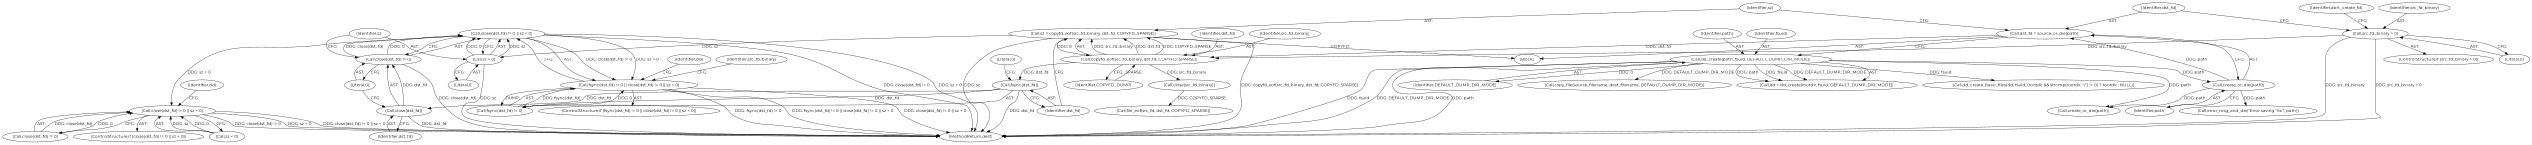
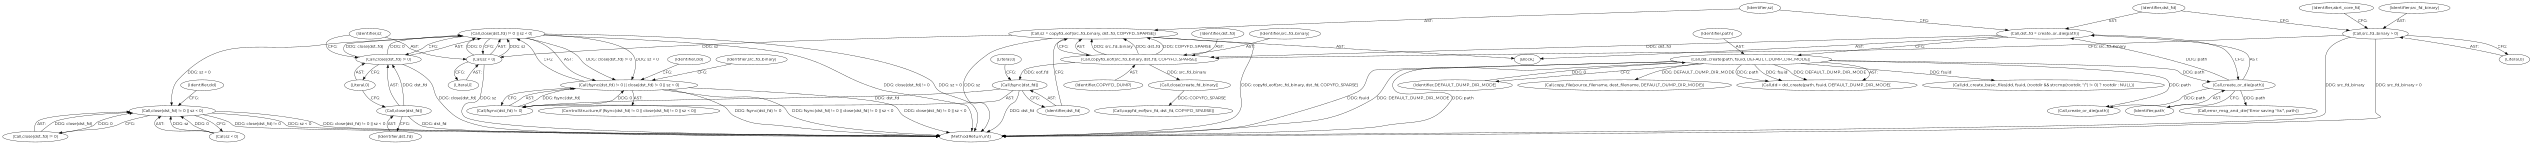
node "(Identifier,abrt_create_fd)": label "(Identifier,abrt_create_fd)" -> "(Identifier,abrt_core_fd)"
node "(Identifier,fsuid)": removed
node "(Call,dst_fd = source_or_die(path))": label "(Call,dst_fd = source_or_die(path))" -> "(Call,dst_fd = create_or_die(path))"
edge "(Call,sz = copyfd_eof(src_fd_binary, dst_fd, COPYFD_SPARSE))" -> "(Call,copyfd_eof(src_fd_binary, dst_fd, COPYFD_SPARSE))": label "DDG: 0" -> "CFG: "
edge "(Call,sz = copyfd_eof(src_fd_binary, dst_fd, COPYFD_SPARSE))" -> "(Block,)": label "COPYFD: " -> "AST: "
edge "(Call,src_fd_binary > 0)" -> "(Call,copyfd_eof(src_fd_binary, dst_fd, COPYFD_SPARSE))": label "DDG: src_fd_binary" -> "CFG: src_fd_binary"
node "(ControlStructure,if (src_fd_binary > 0))": removed
edge "(Call,copyfd_eof(src_fd_binary, dst_fd, COPYFD_SPARSE))" -> "(Identifier,COPYFD_DUMP)": removed, label "CFG:"
edge "(Call,copyfd_eof(src_fd_binary, dst_fd, COPYFD_SPARSE))" -> "(Call,fsync(dst_fd))": label "DDG: dst_fd" -> "DDG: eof_fd"
edge "(Identifier,COPYFD_DUMP)" -> "(Call,copyfd_eof(src_fd_binary, dst_fd, COPYFD_SPARSE))": label "SPARSE: " -> "AST: "
edge "(Identifier,DEFAULT_DUMP_DIR_MODE)" -> "(Call,dd_create(path, fsuid, DEFAULT_DUMP_DIR_MODE))": label "AST: " -> "DDG: 0"
edge "(Call,dd_create(path, fsuid, DEFAULT_DUMP_DIR_MODE))" -> "(Identifier,DEFAULT_DUMP_DIR_MODE)": label "DDG: 0" -> "CFG: "
node "(Call,close(src_fd_binary))": label "(Call,close(src_fd_binary))" -> "(Call,close(create_fd_binary))"
node "(Call,dd = dd_create(rootdir, fsuid, DEFAULT_DUMP_DIR_MODE))": label "(Call,dd = dd_create(rootdir, fsuid, DEFAULT_DUMP_DIR_MODE))" -> "(Call,dd = dd_create(path, fsuid, DEFAULT_DUMP_DIR_MODE))"
edge "(Call,fsync(dst_fd))" -> "(Call,close(dst_fd))": removed, label "DDG: dst_fd"
edge "(Call,fsync(dst_fd) != 0 || close(dst_fd) != 0 || sz < 0)" -> "(Call,fsync(dst_fd) != 0)": label "DUMP: " -> "CFG: "
node "(Call,file_eof(src_fd, dst_fd, COPYFD_SPARSE))": label "(Call,file_eof(src_fd, dst_fd, COPYFD_SPARSE))" -> "(Call,copyfd_eof(src_fd, dst_fd, COPYFD_SPARSE))"
node "(ControlStructure,if (close(dst_fd) != 0 || sz < 0))": removed
node "(MethodReturn,dest)": label "(MethodReturn,dest)" -> "(MethodReturn,int)"
